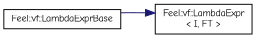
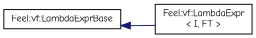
edge "Feel::vf::LambdaExprBase" -> "Feel::vf::LambdaExpr < I, FT >": reversed
